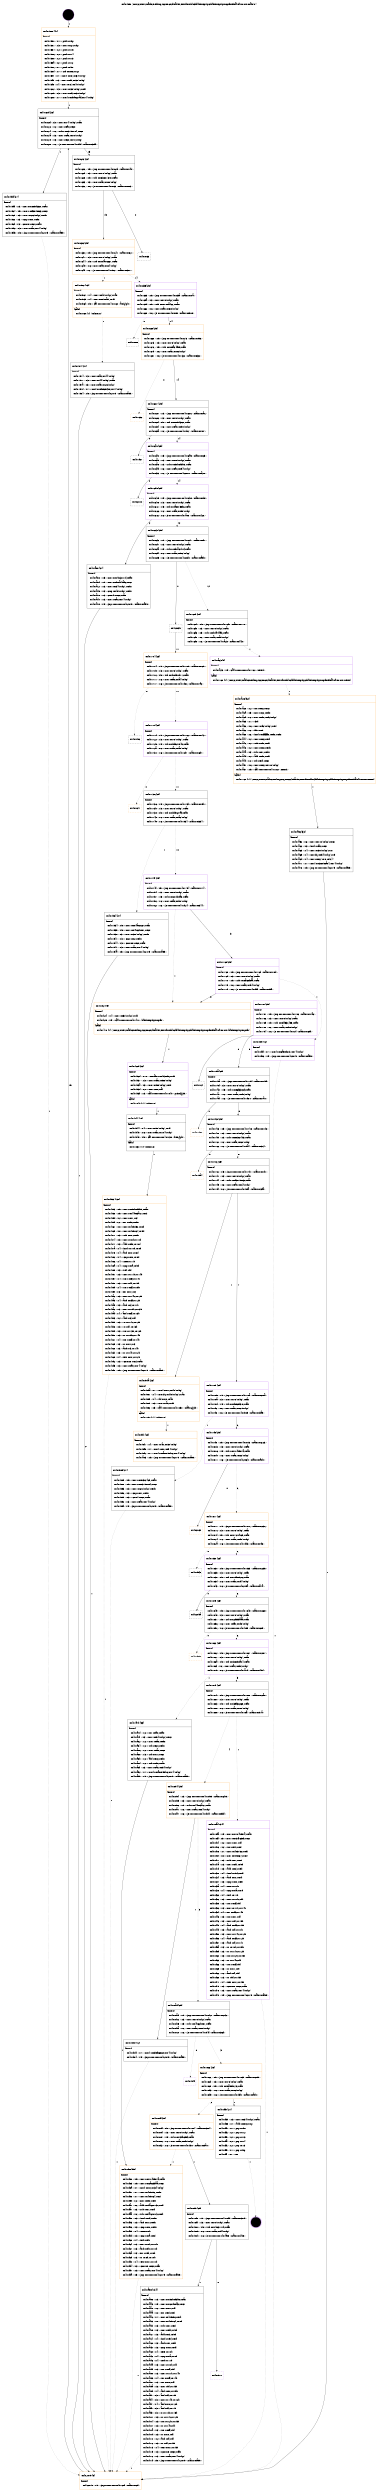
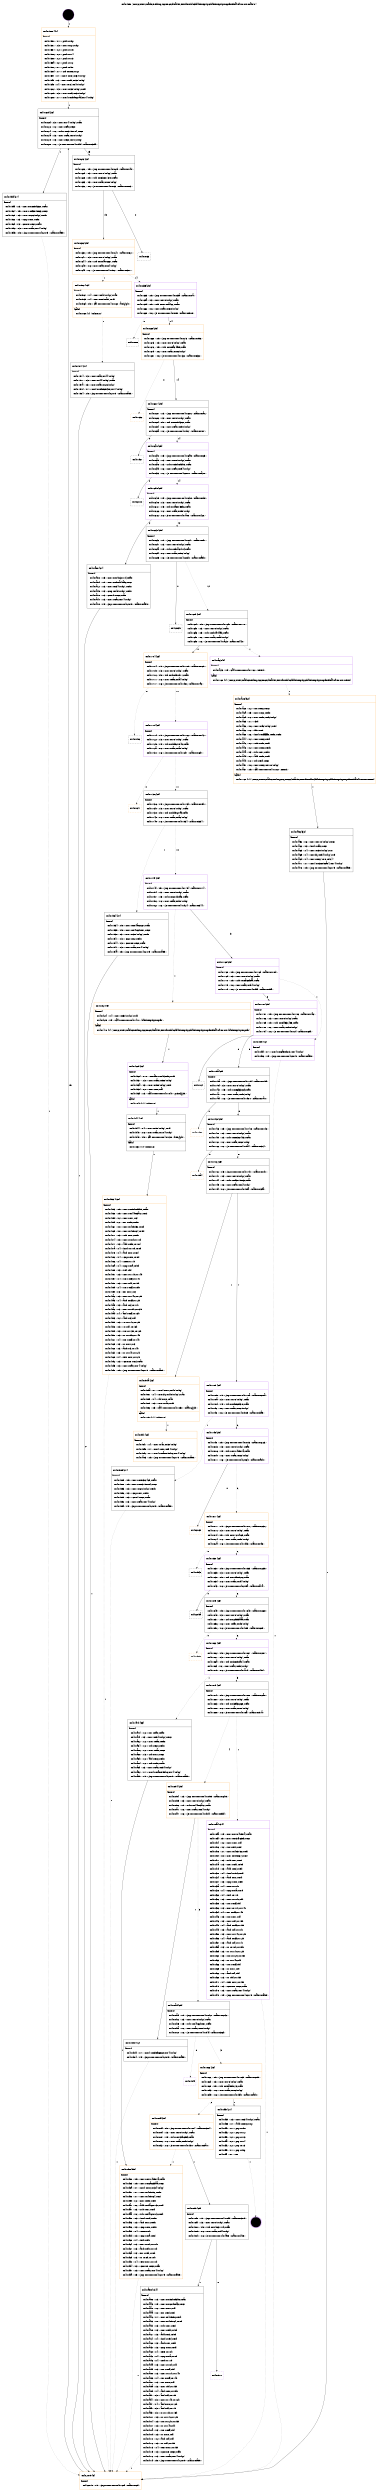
edge "0x40203b" -> "0x401704 [25]": now "0x4016eb [25]" -> "0x401704 [25]"
edge "0x401768 [25]" -> "0x401b24 [9]": now "0x401768 [25]" -> "0x401781 [25]"
